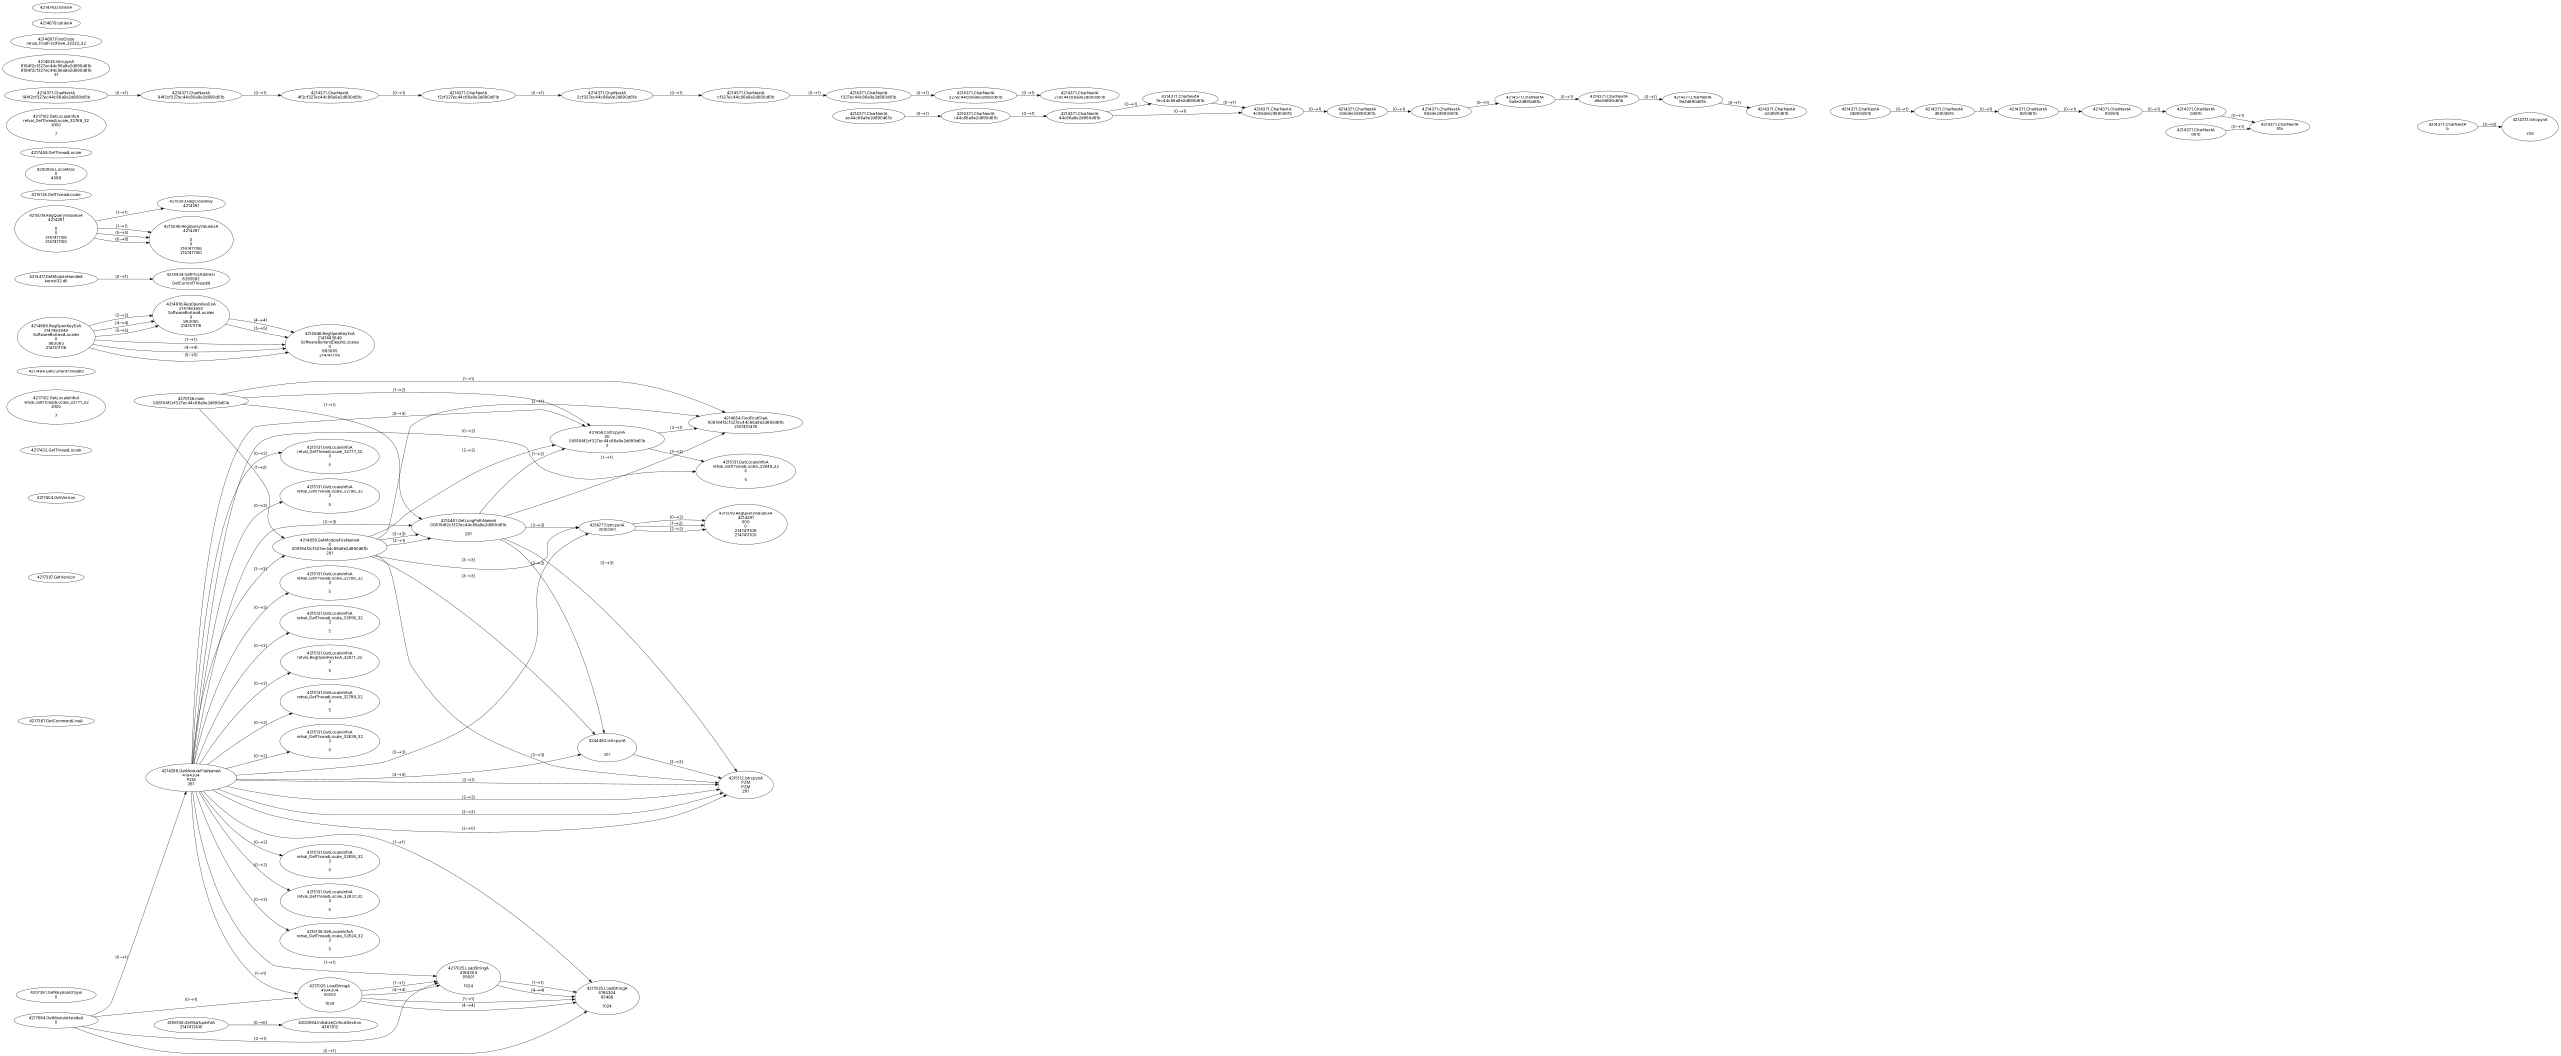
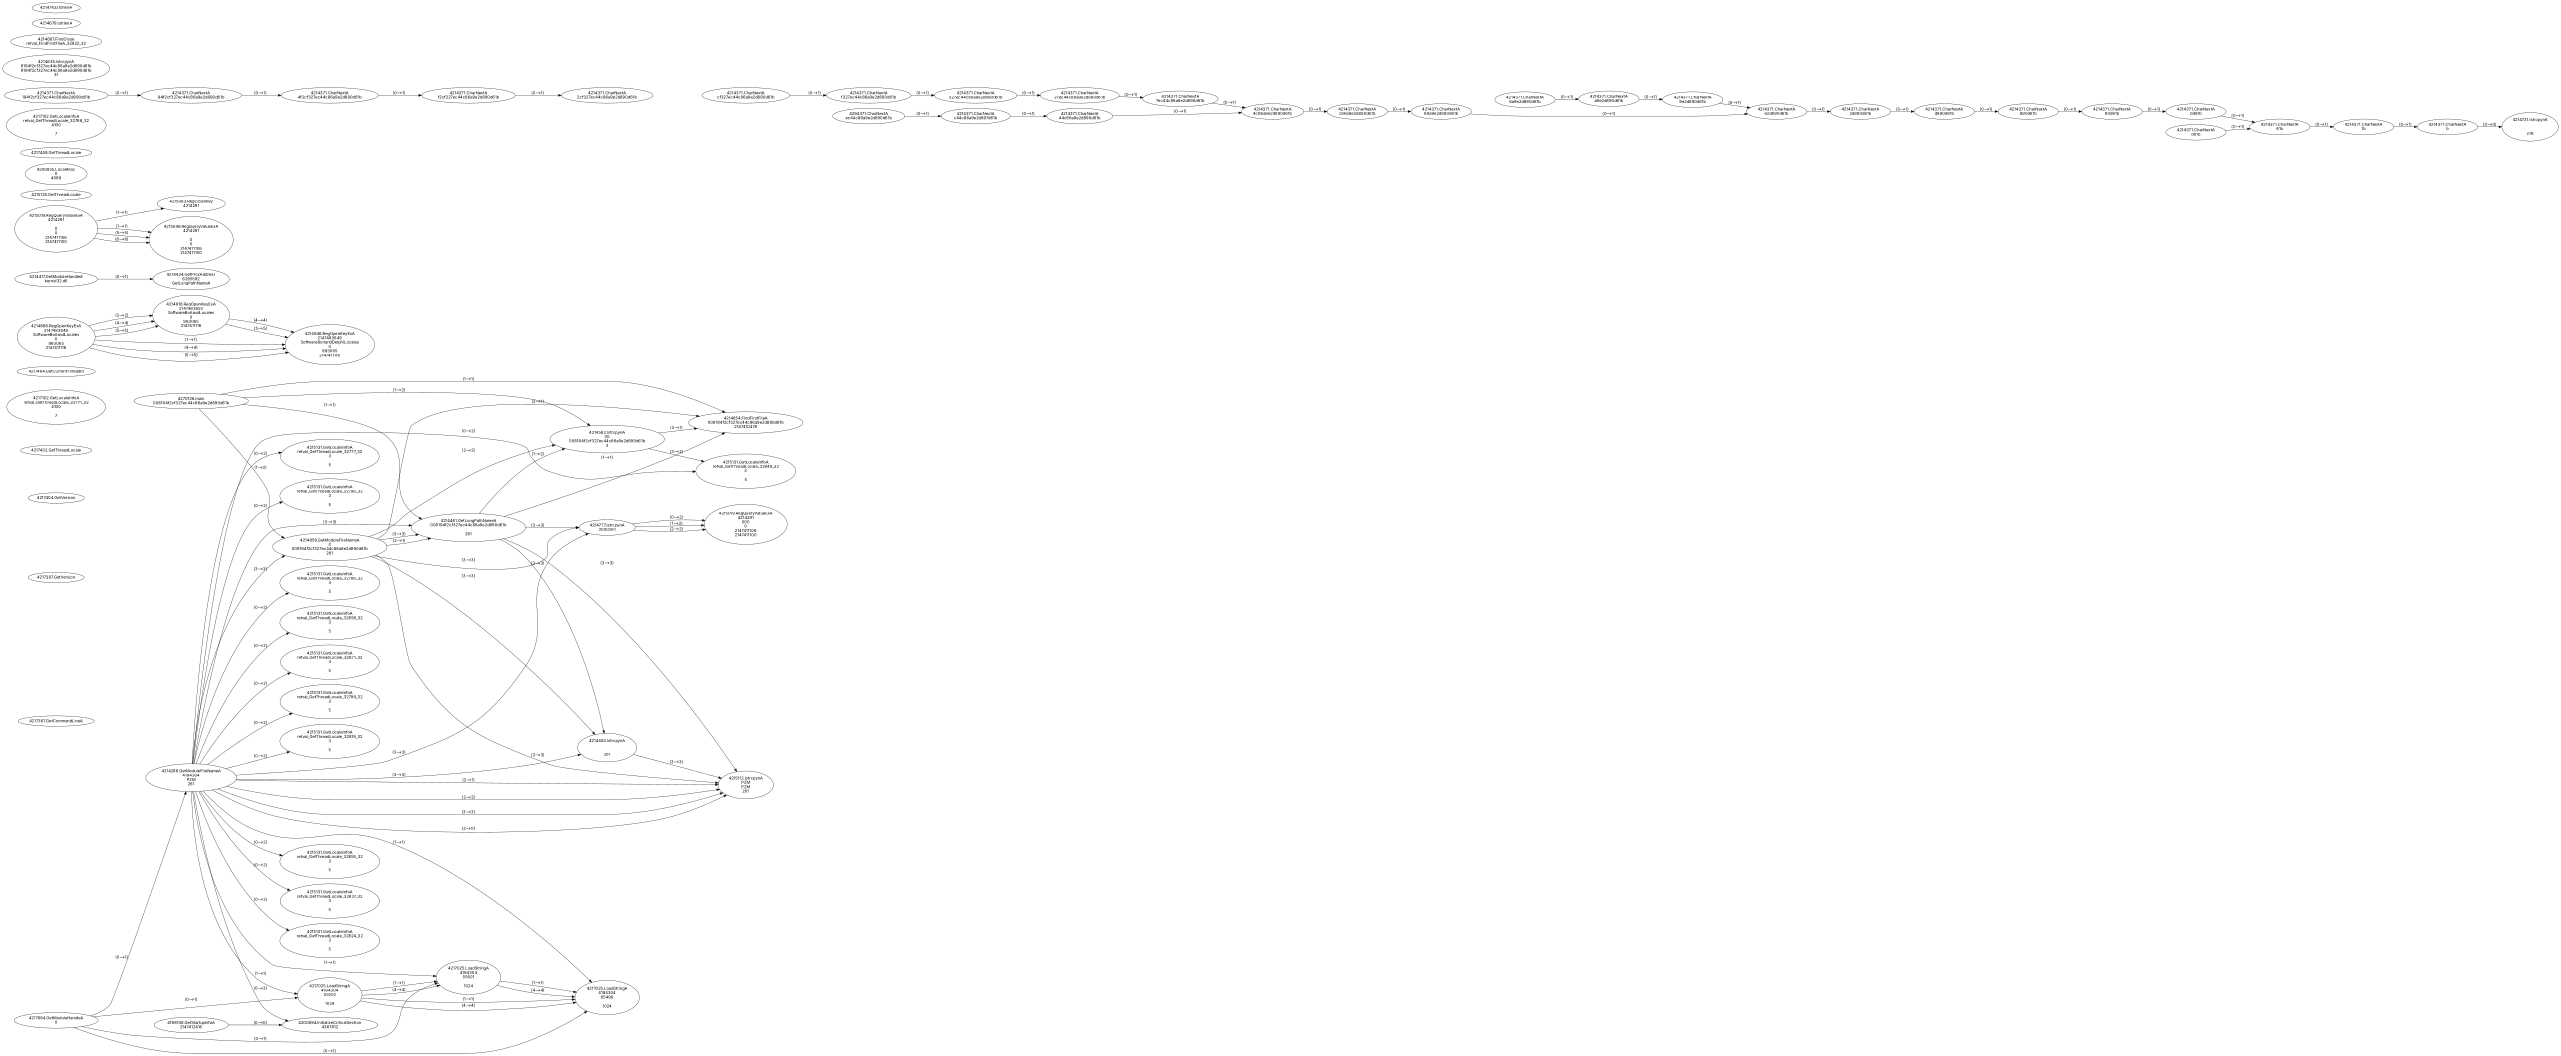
node "4214667.FindClose retval_FindFirstFileA_32222_32": label "4214667.FindClose retval_FindFirstFileA_32222_32" -> "4214667.FindClose retval_FindFirstFileA_32922_32"
edge "4214371.CharNextA 2cf327ec44c86a9e2d890d61b" -> "4214371.CharNextA cf327ec44c86a9e2d890d61b": removed, label "(0-->1)"
edge "4214371.CharNextA 86a9e2d890d61b" -> "4214371.CharNextA 6a9e2d890d61b": now "4214371.CharNextA 86a9e2d890d61b" -> "4214371.CharNextA e2d890d61b"
edge "4214371.CharNextA 44c86a9e2d890d61b" -> "4214371.CharNextA 7ec44c86a9e2d890d61b": now "4214371.CharNextA 27ec44c86a9e2d890d61b" -> "4214371.CharNextA 7ec44c86a9e2d890d61b"
edge "4214371.CharNextA e2d890d61b" -> "4214371.CharNextA 2d890d61b": added, label "(0-->1)"
node "4214371.CharNextA ec44c86a9e2d890d61b": label "4214371.CharNextA ec44c86a9e2d890d61b" -> "4294371.CharNextA ec44c86a9e2d890d61b"
node "4214371.CharNextA c44c86a9e2d890d61b": label "4214371.CharNextA c44c86a9e2d890d61b" -> "4214371.CharNextA c44c86a9e2d897d61b"
node "4214371.CharNextA 51b": label "4214371.CharNextA 51b" -> "4214371.CharNextA 61b"
node "4214371.CharNextA 1b": added
node "4214731.lstrcpynA 258": label "4214731.lstrcpynA 258" -> "4214731.lstrcpynA 278"
node "4214434.GetProcAddress 6295592 GetCurrentThreadId": label "4214434.GetProcAddress 6295592 GetCurrentThreadId" -> "4214434.GetProcAddress 6295592 GetLongPathNameA"
edge "4214286.GetModuleFileNameA 4194304 PZM 261" -> "4214582.lstrcpynA 00 008194f2cf327ec44c86a9e2d890d61b 3": now "4214286.GetModuleFileNameA 4194304 PZM 261" -> "4200894.InitializeCriticalSection 4367812"
node "4215131.GetLocaleInfoA retval_RegOpenKeyExA_32871_32 3 5": label "4215131.GetLocaleInfoA retval_RegOpenKeyExA_32871_32 3 5" -> "4215131.GetLocaleInfoA retval_GetThreadLocale_32871_32 3 5"
node "4215131.GetLocaleInfoA retval_GetThreadLocale_32839_32 3 5": label "4215131.GetLocaleInfoA retval_GetThreadLocale_32839_32 3 5" -> "4215131.GetLocaleInfoA retval_GetThreadLocale_32819_32 3 5"
node "4244482.lstrcpynA 261": label "4244482.lstrcpynA 261" -> "4214482.lstrcpynA 261"
node "4215136.GetLocaleInfoA retval_GetThreadLocale_32824_32 3 5": label "4215136.GetLocaleInfoA retval_GetThreadLocale_32824_32 3 5" -> "4215131.GetLocaleInfoA retval_GetThreadLocale_32824_32 3 5"
node "4207361.GetKeyboardType 0": removed
